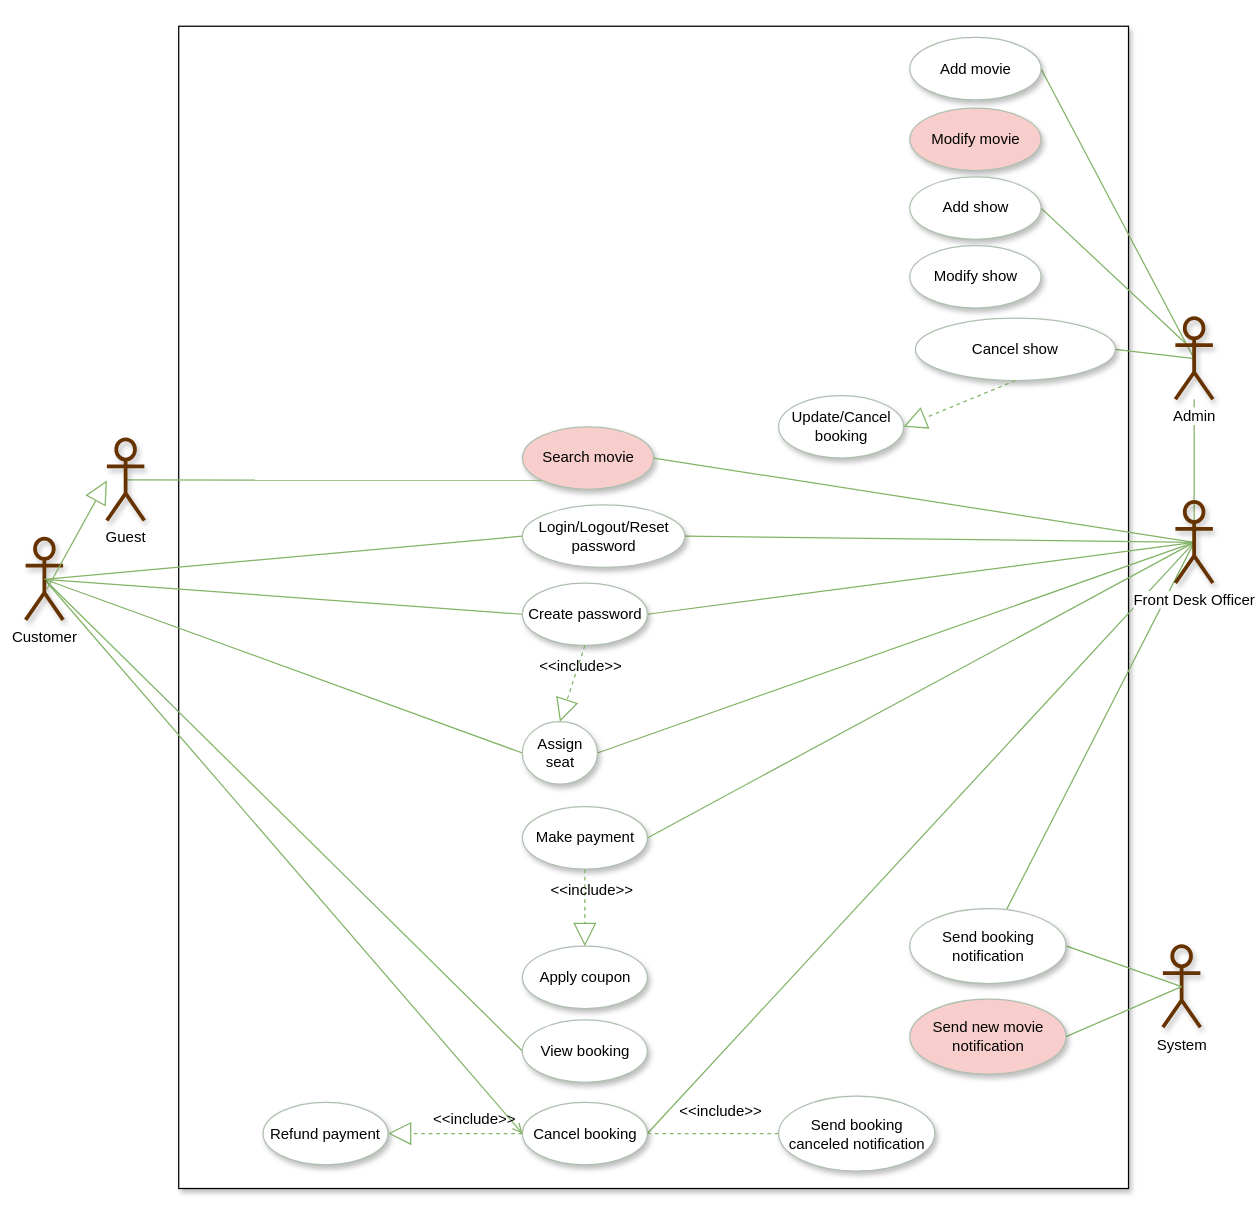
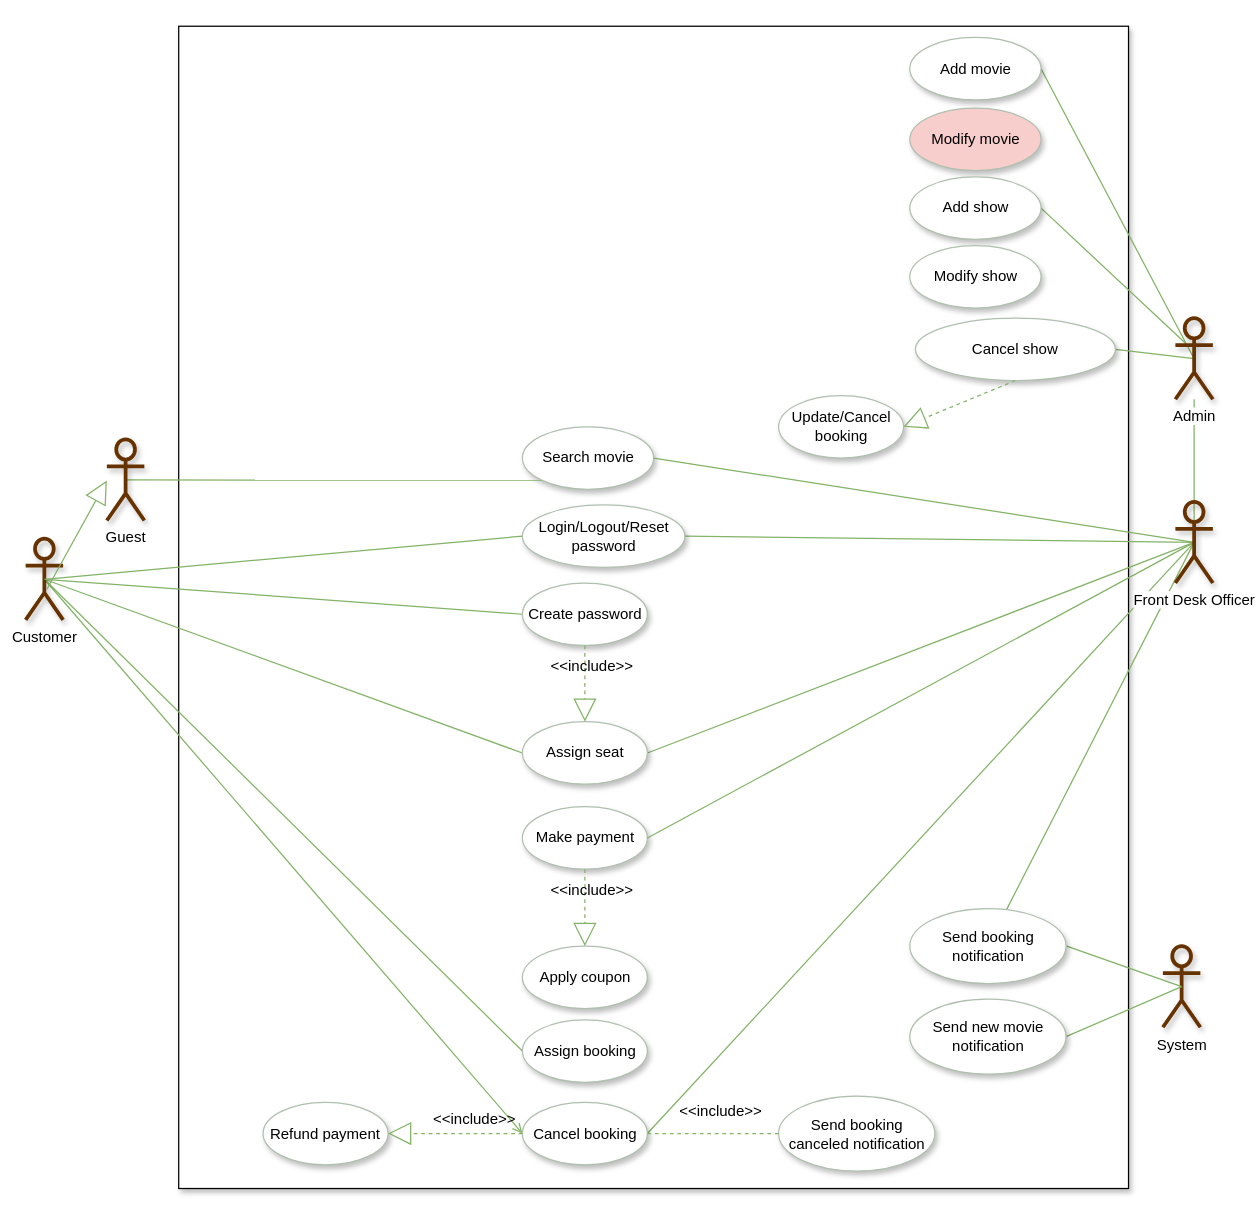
node "Search movie": fillcolor #f8cecc -> #ffffff
edge "Front Desk Officer" -- "Create password": removed
node "Assign seat": size 75x63 -> 125x63
node "Send new movie notification": fillcolor #f8cecc -> #ffffff
node "View booking": label "View booking" -> "Assign booking"
